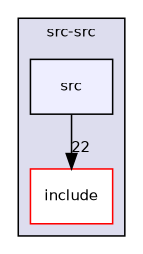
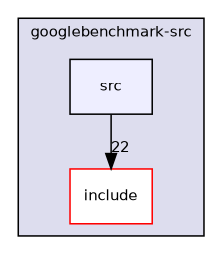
cluster "src-src": label "src-src" -> "googlebenchmark-src"
